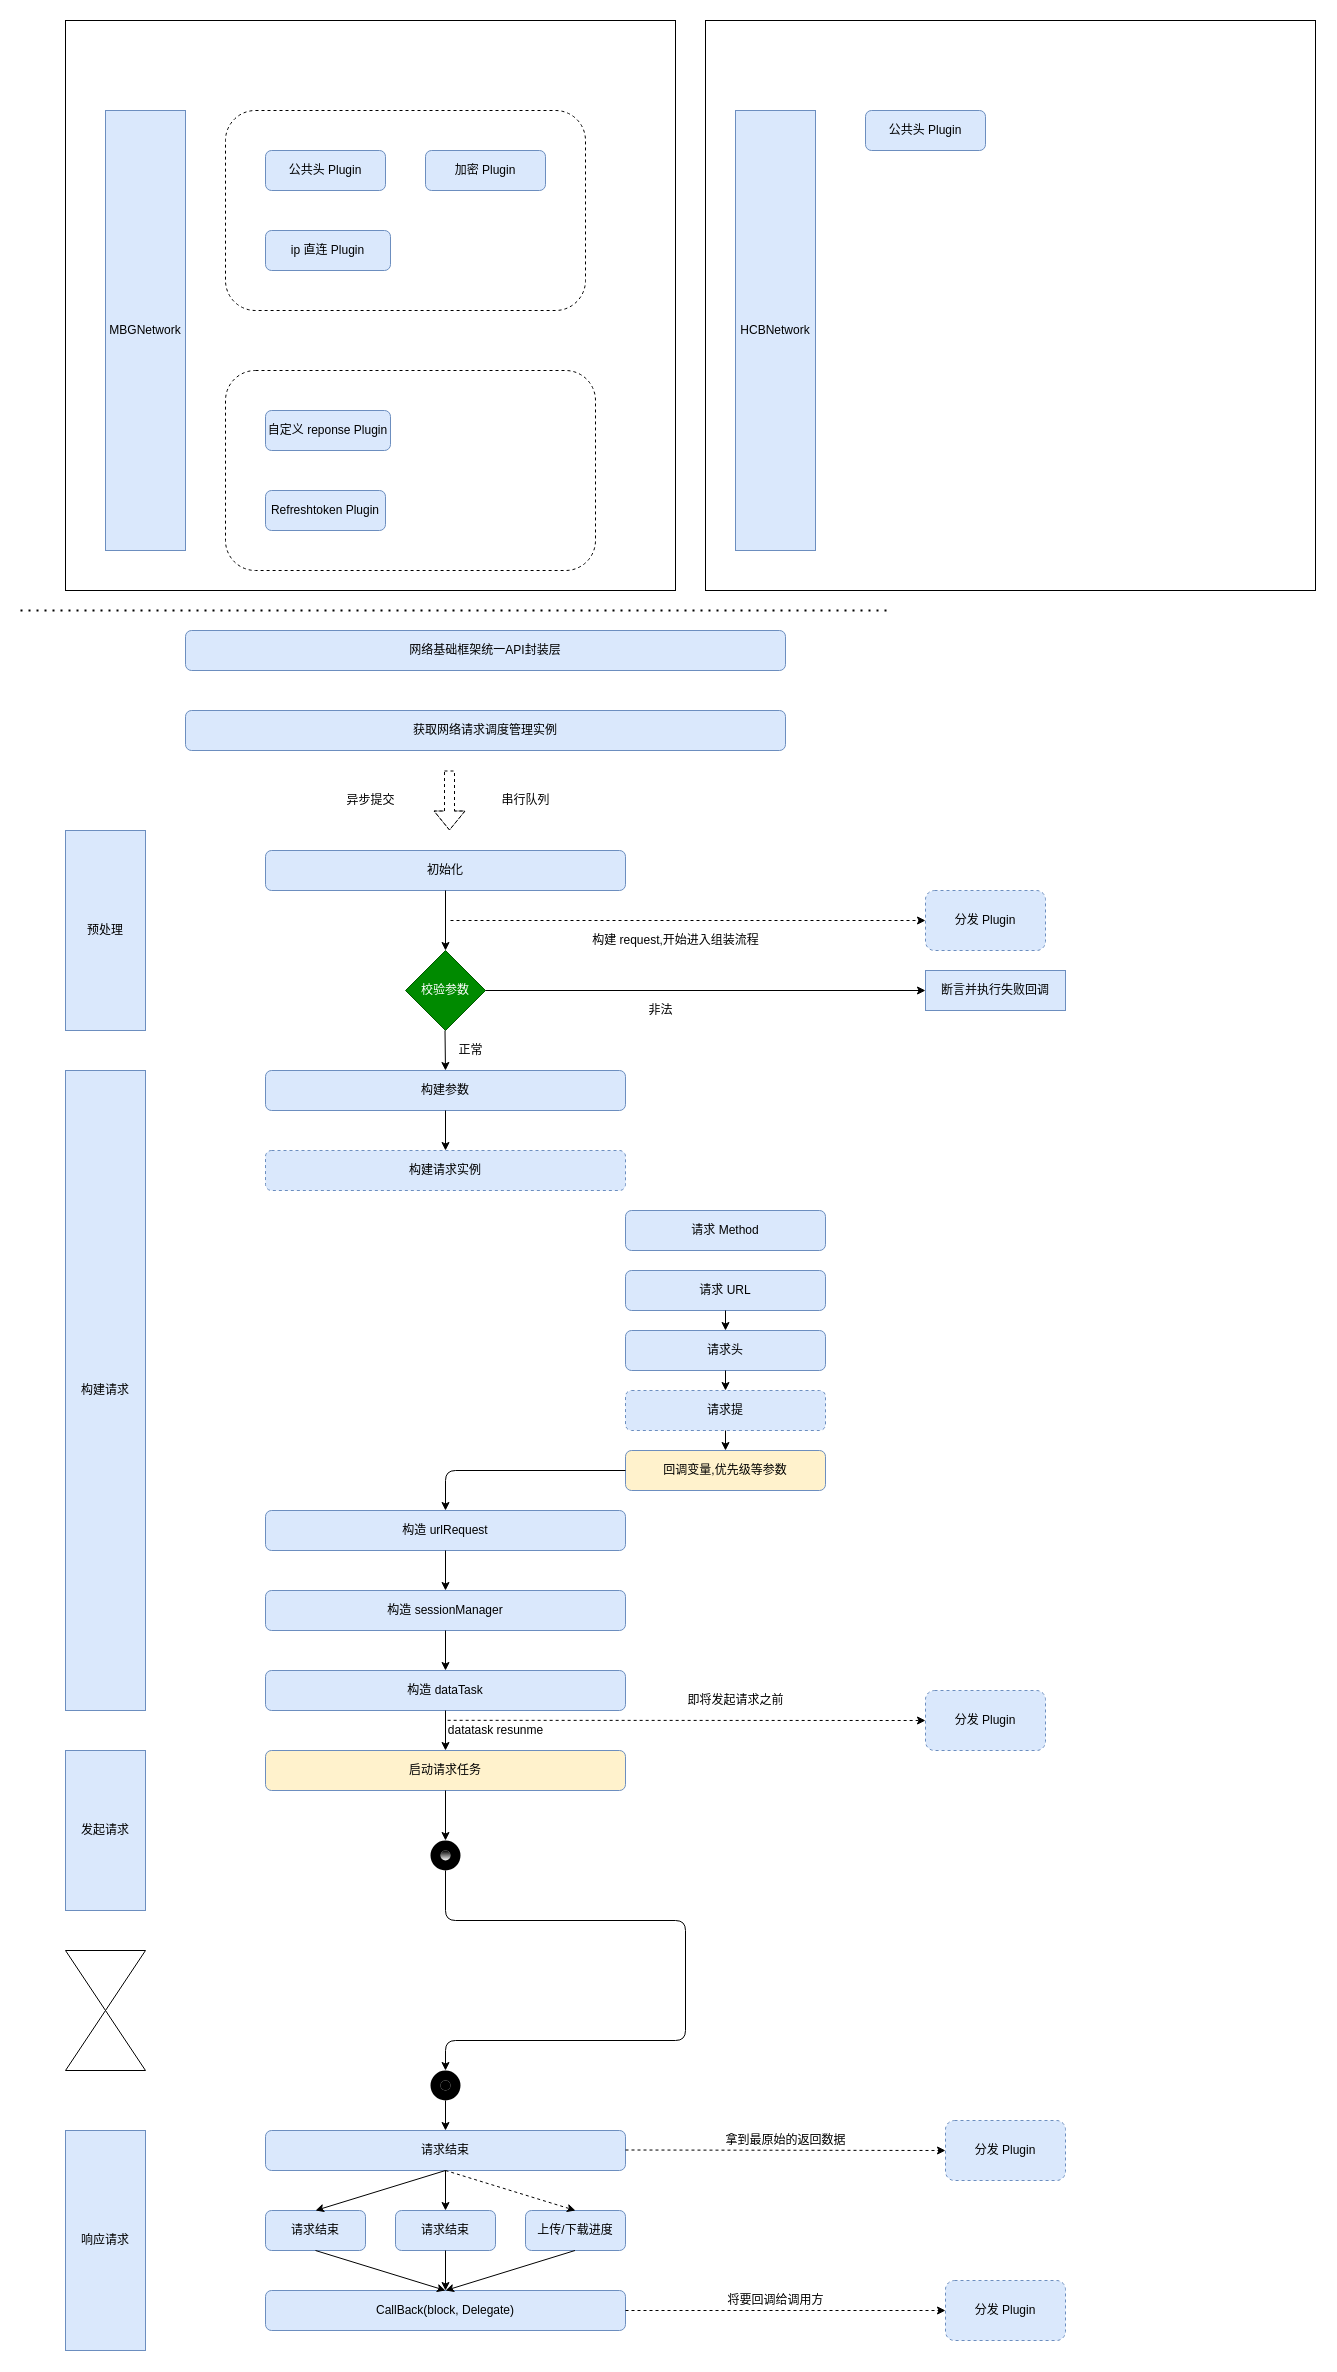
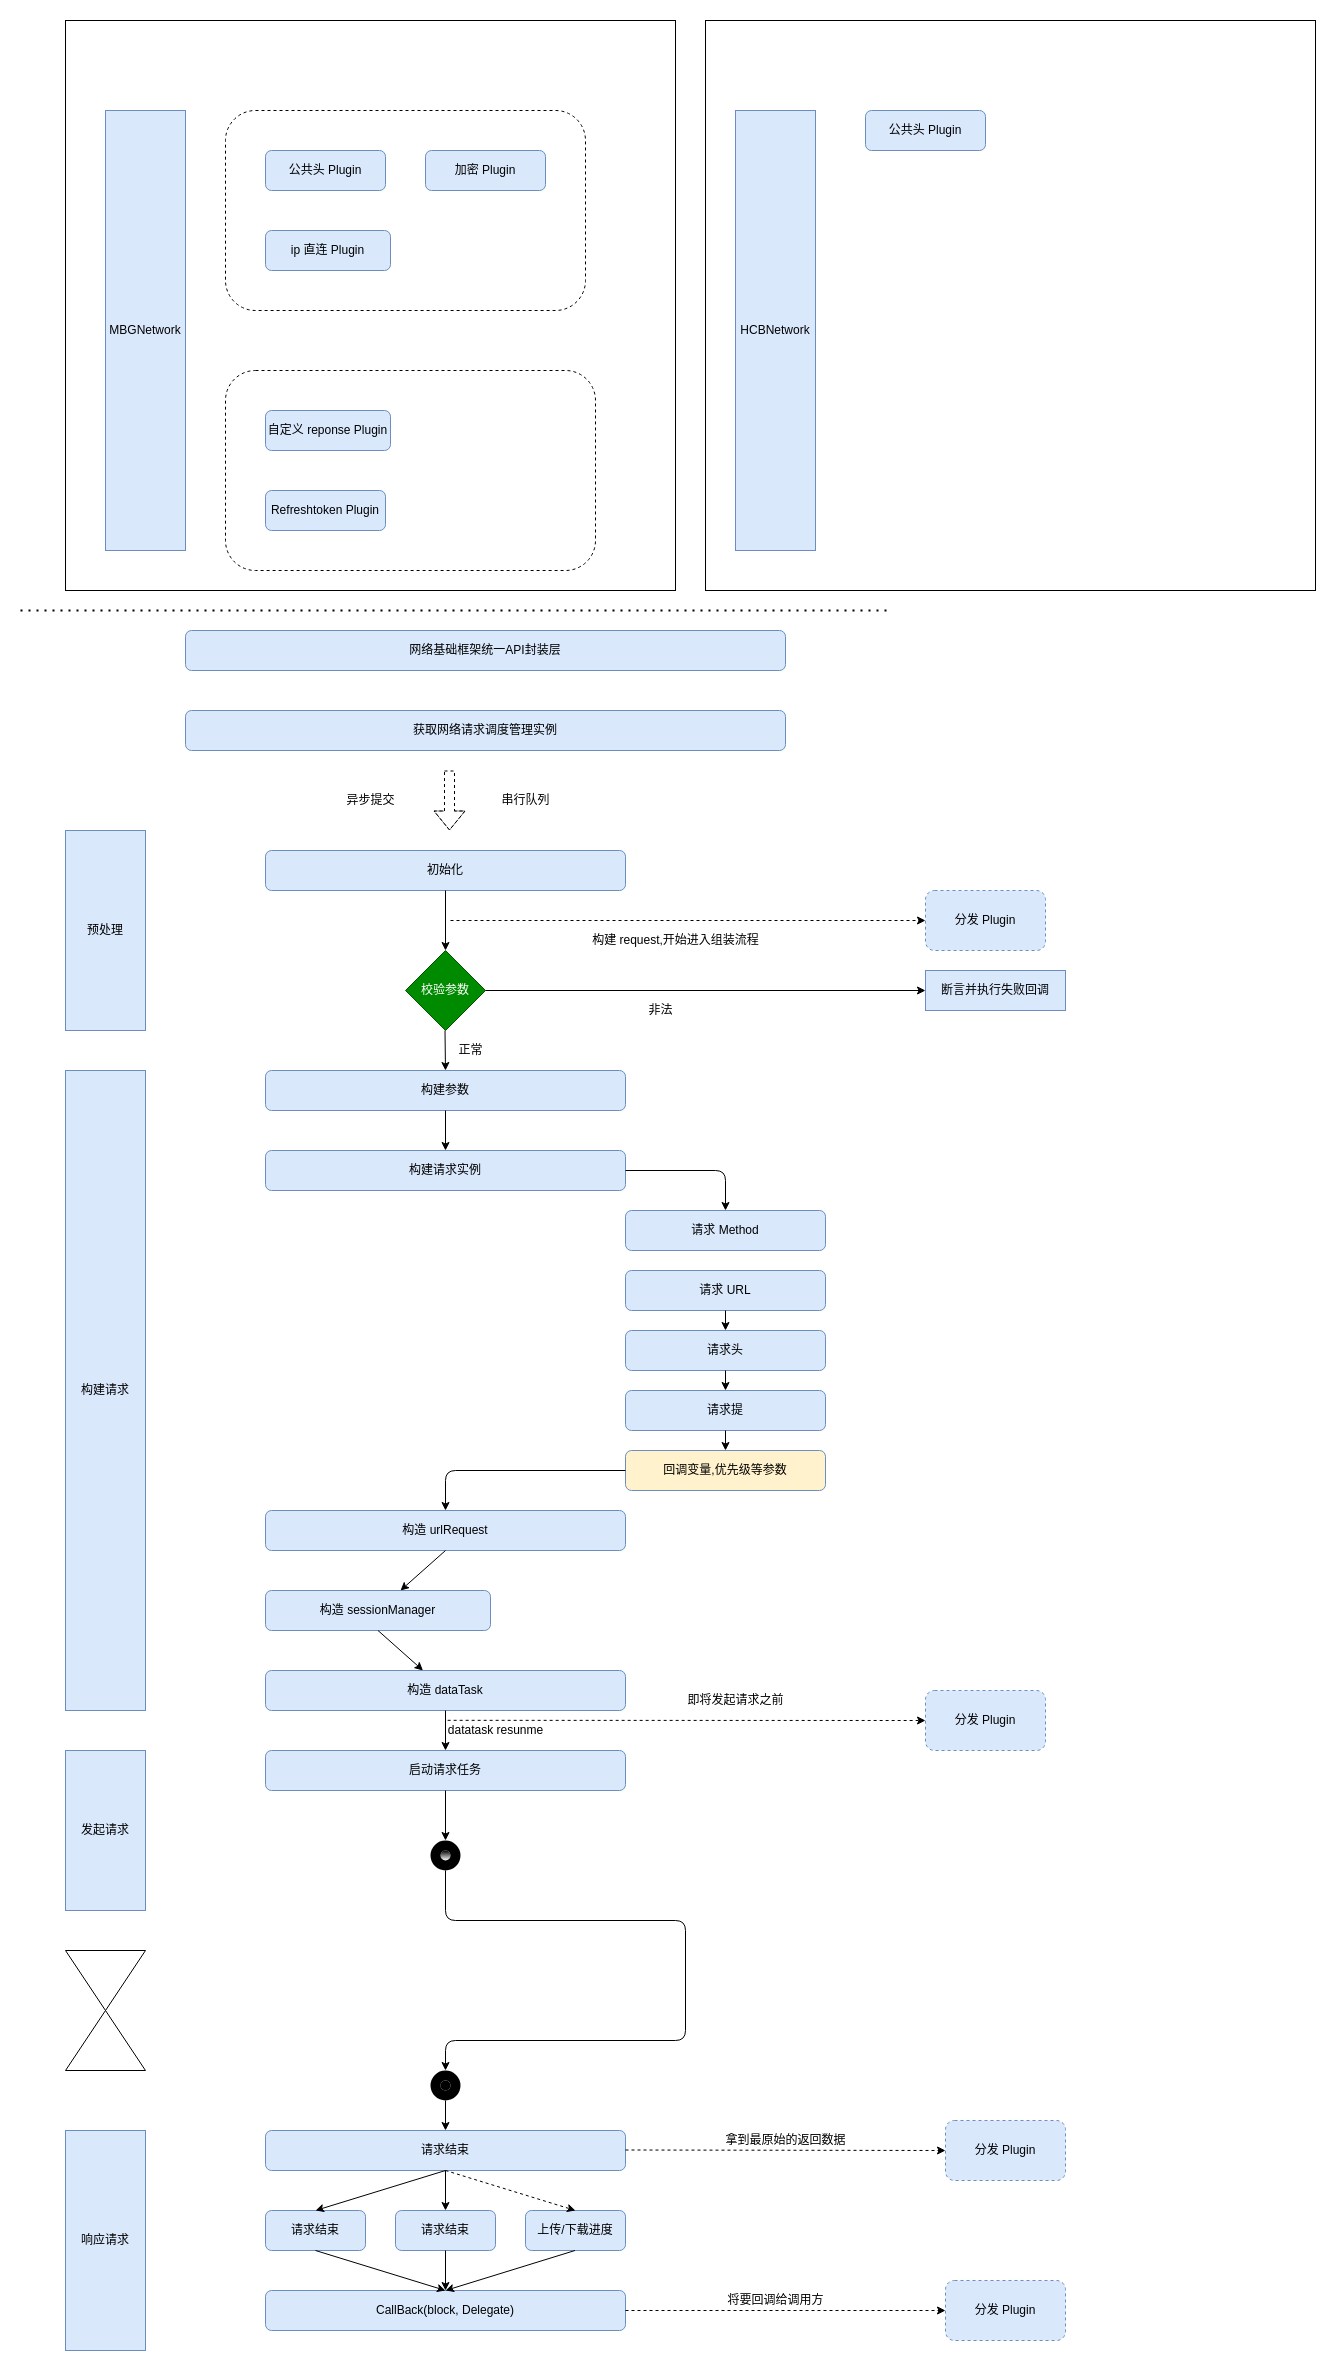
node "构建请求实例": style dashed -> solid
edge "构建请求实例" -> "请求 Method": added
node "请求提": style dashed -> solid
node "构造 sessionManager": size 360x40 -> 225x40
node "启动请求任务": fillcolor #fff2cc -> #dae8fc
